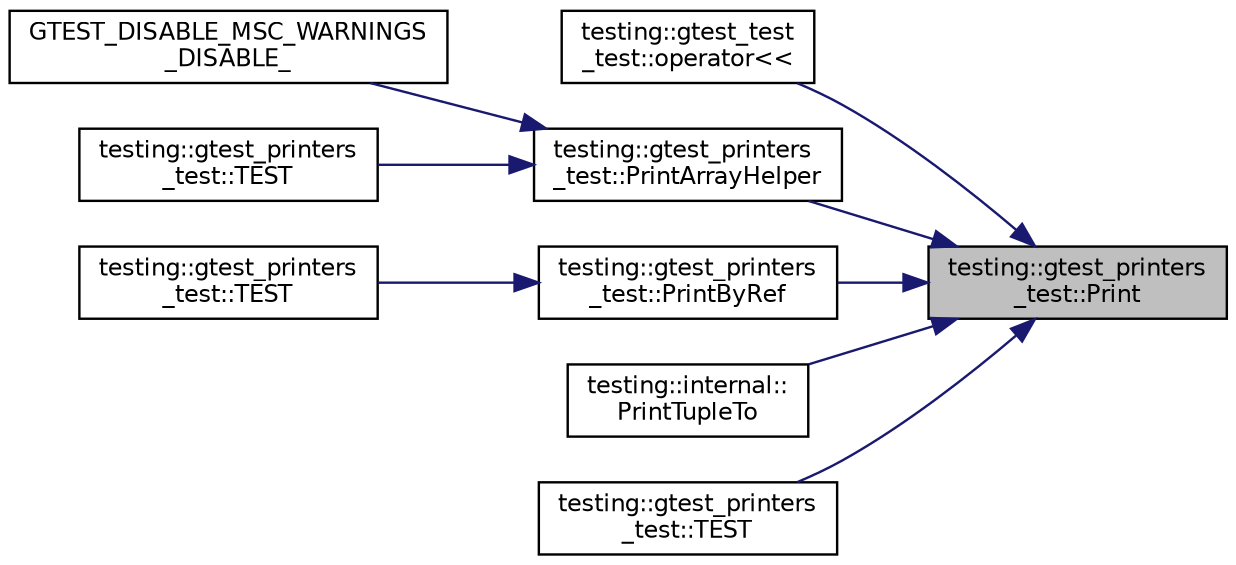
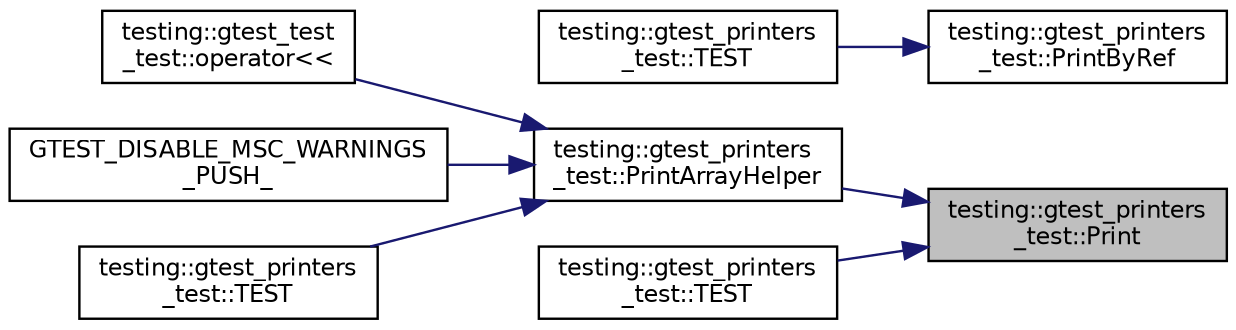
node "GTEST_DISABLE_MSC_WARNINGS _DISABLE_": label "GTEST_DISABLE_MSC_WARNINGS _DISABLE_" -> "GTEST_DISABLE_MSC_WARNINGS _PUSH_"
edge "testing::gtest_test _test::operator<<" -> "testing::gtest_printers _test::Print": now "testing::gtest_test _test::operator<<" -> "testing::gtest_printers _test::PrintArrayHelper"
edge "testing::gtest_printers _test::PrintByRef" -> "testing::gtest_printers _test::Print": removed
node "testing::internal:: PrintTupleTo": removed
